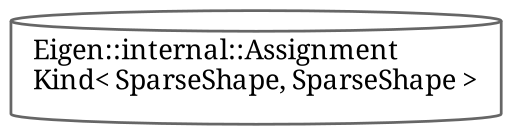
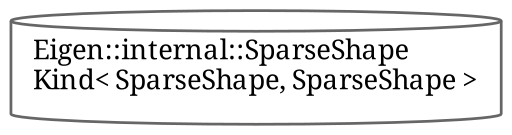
node "Eigen::internal::Assignment Kind< SparseShape, SparseShape >": label "Eigen::internal::Assignment Kind< SparseShape, SparseShape >" -> "Eigen::internal::SparseShape Kind< SparseShape, SparseShape >"
